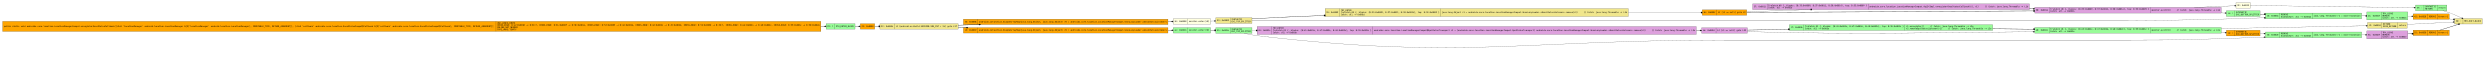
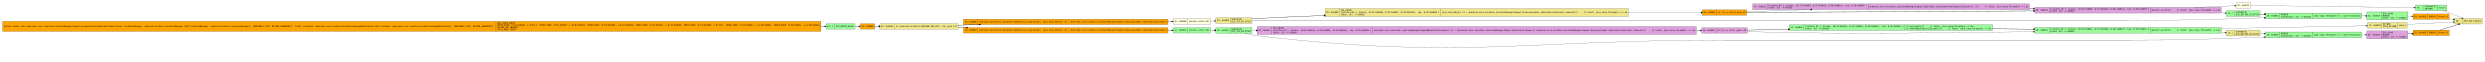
node "56: ?": fillcolor orange -> khaki
